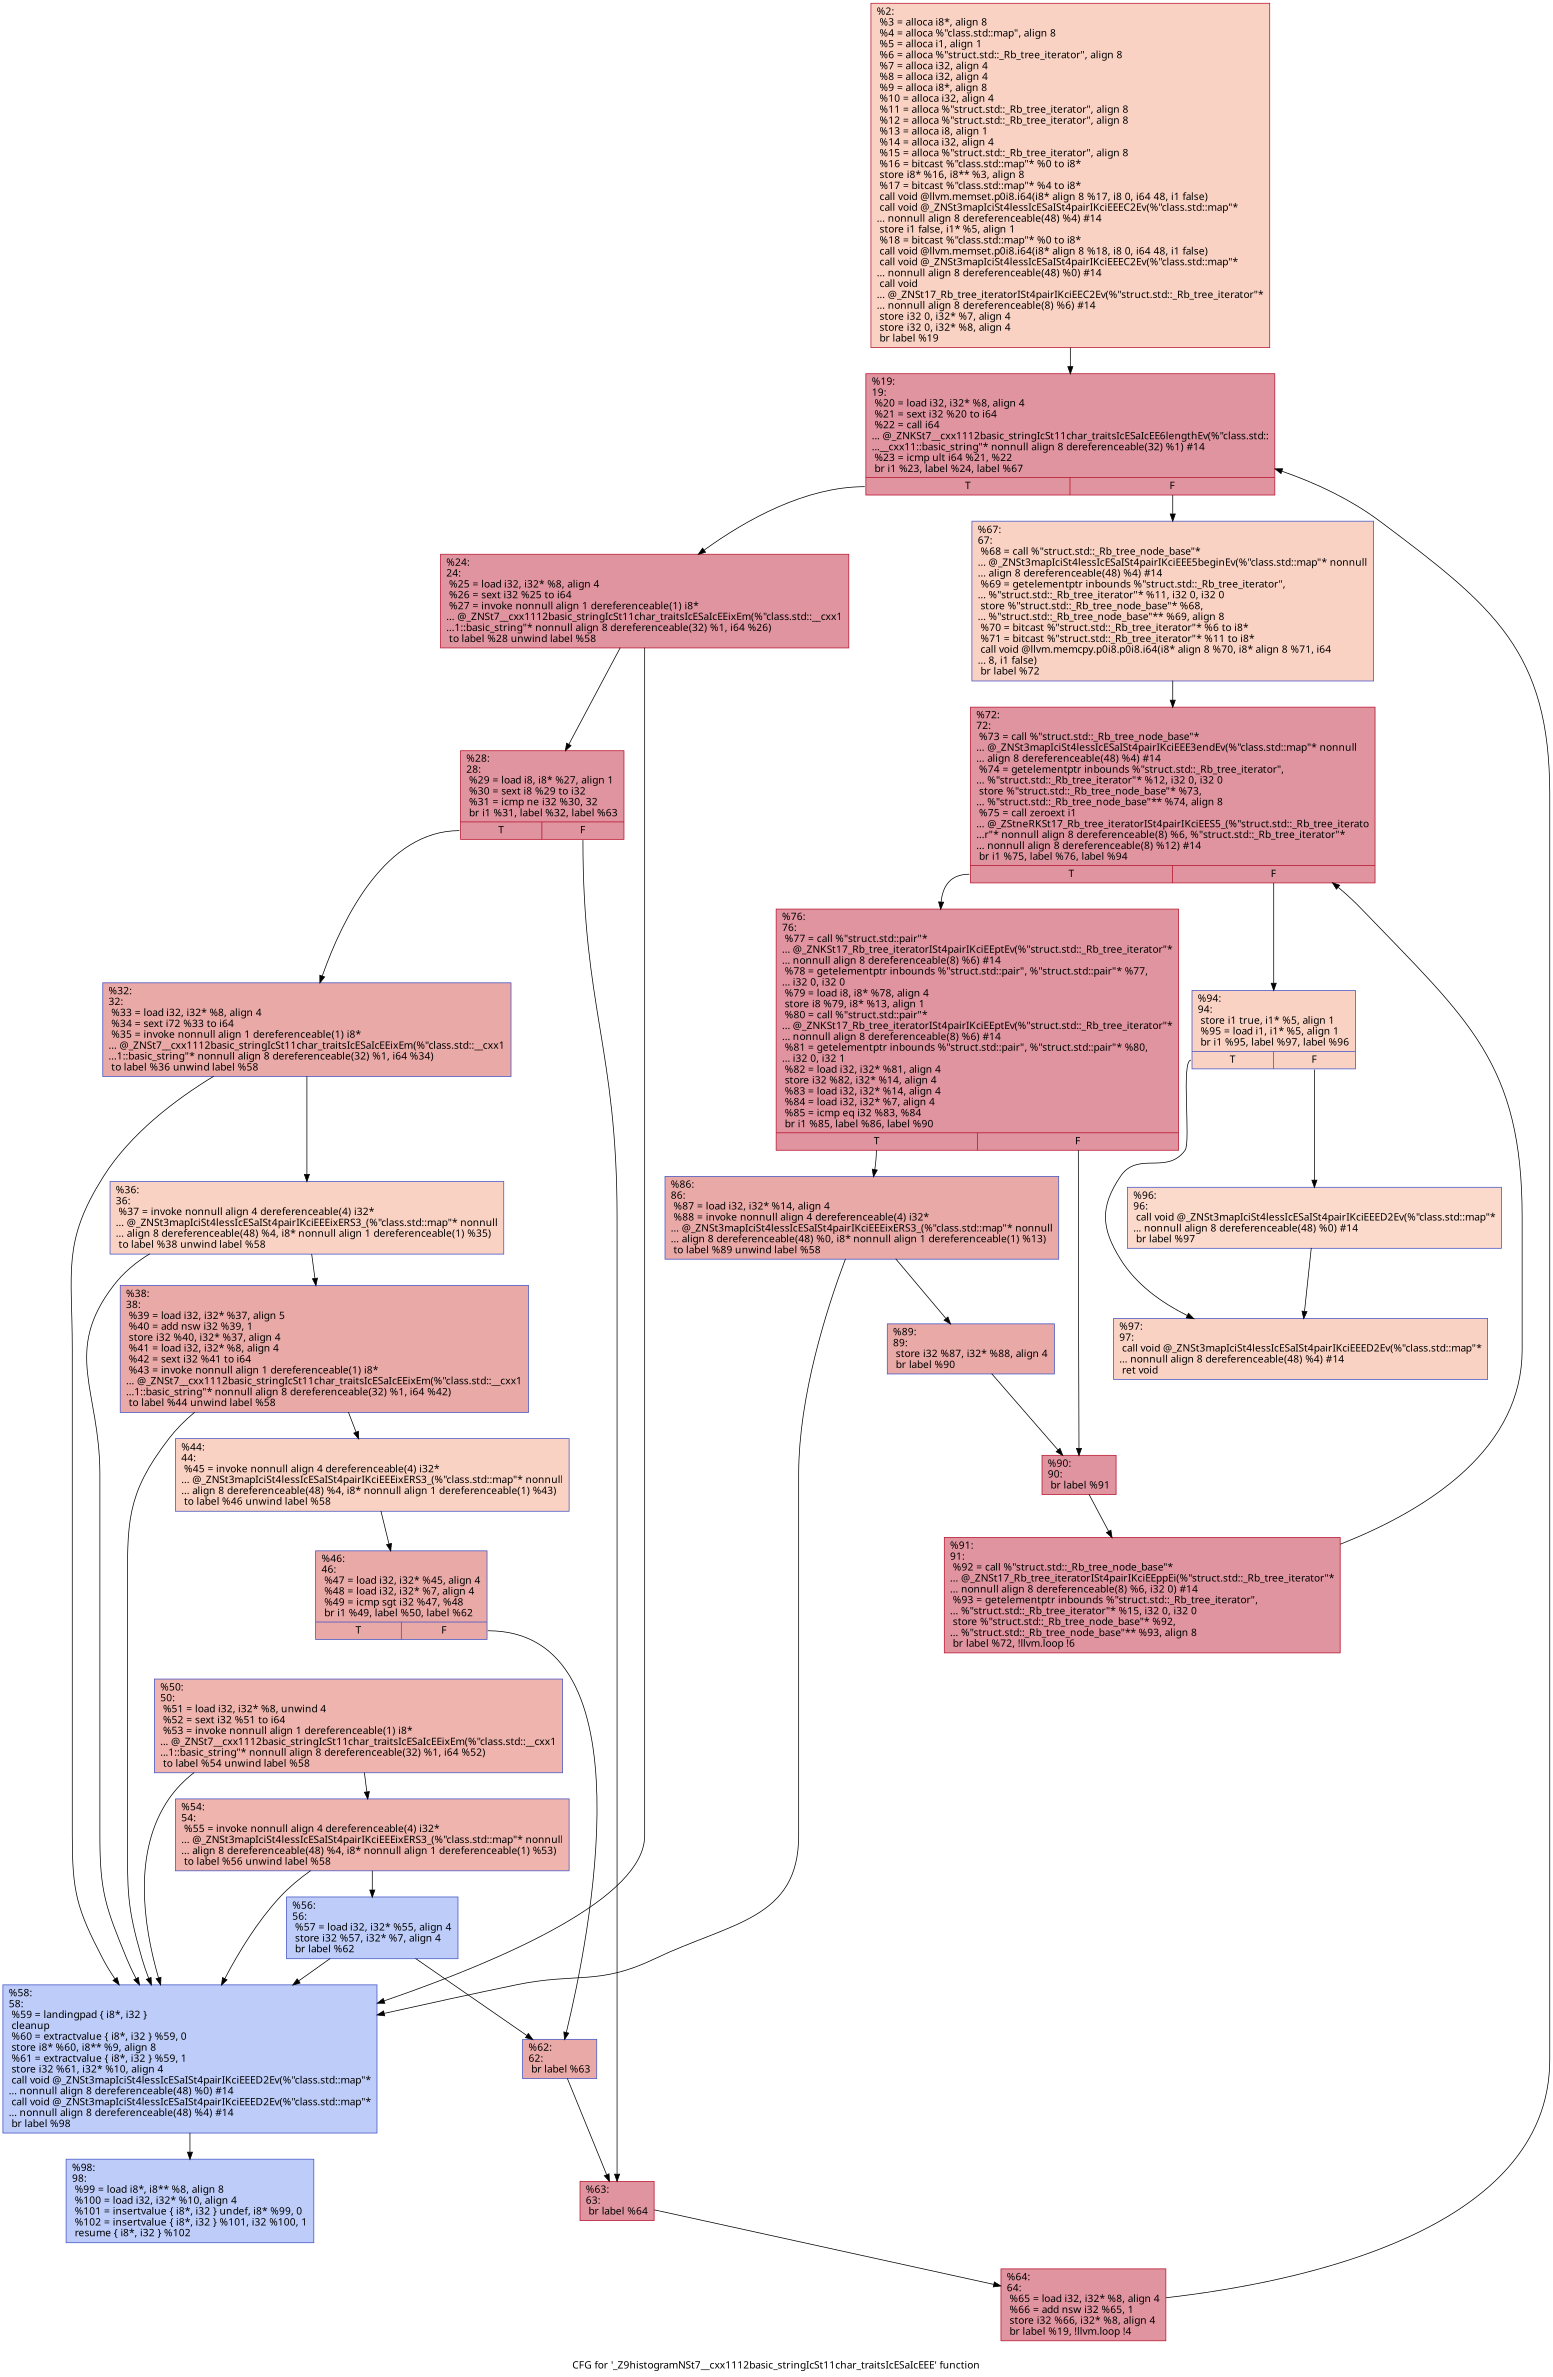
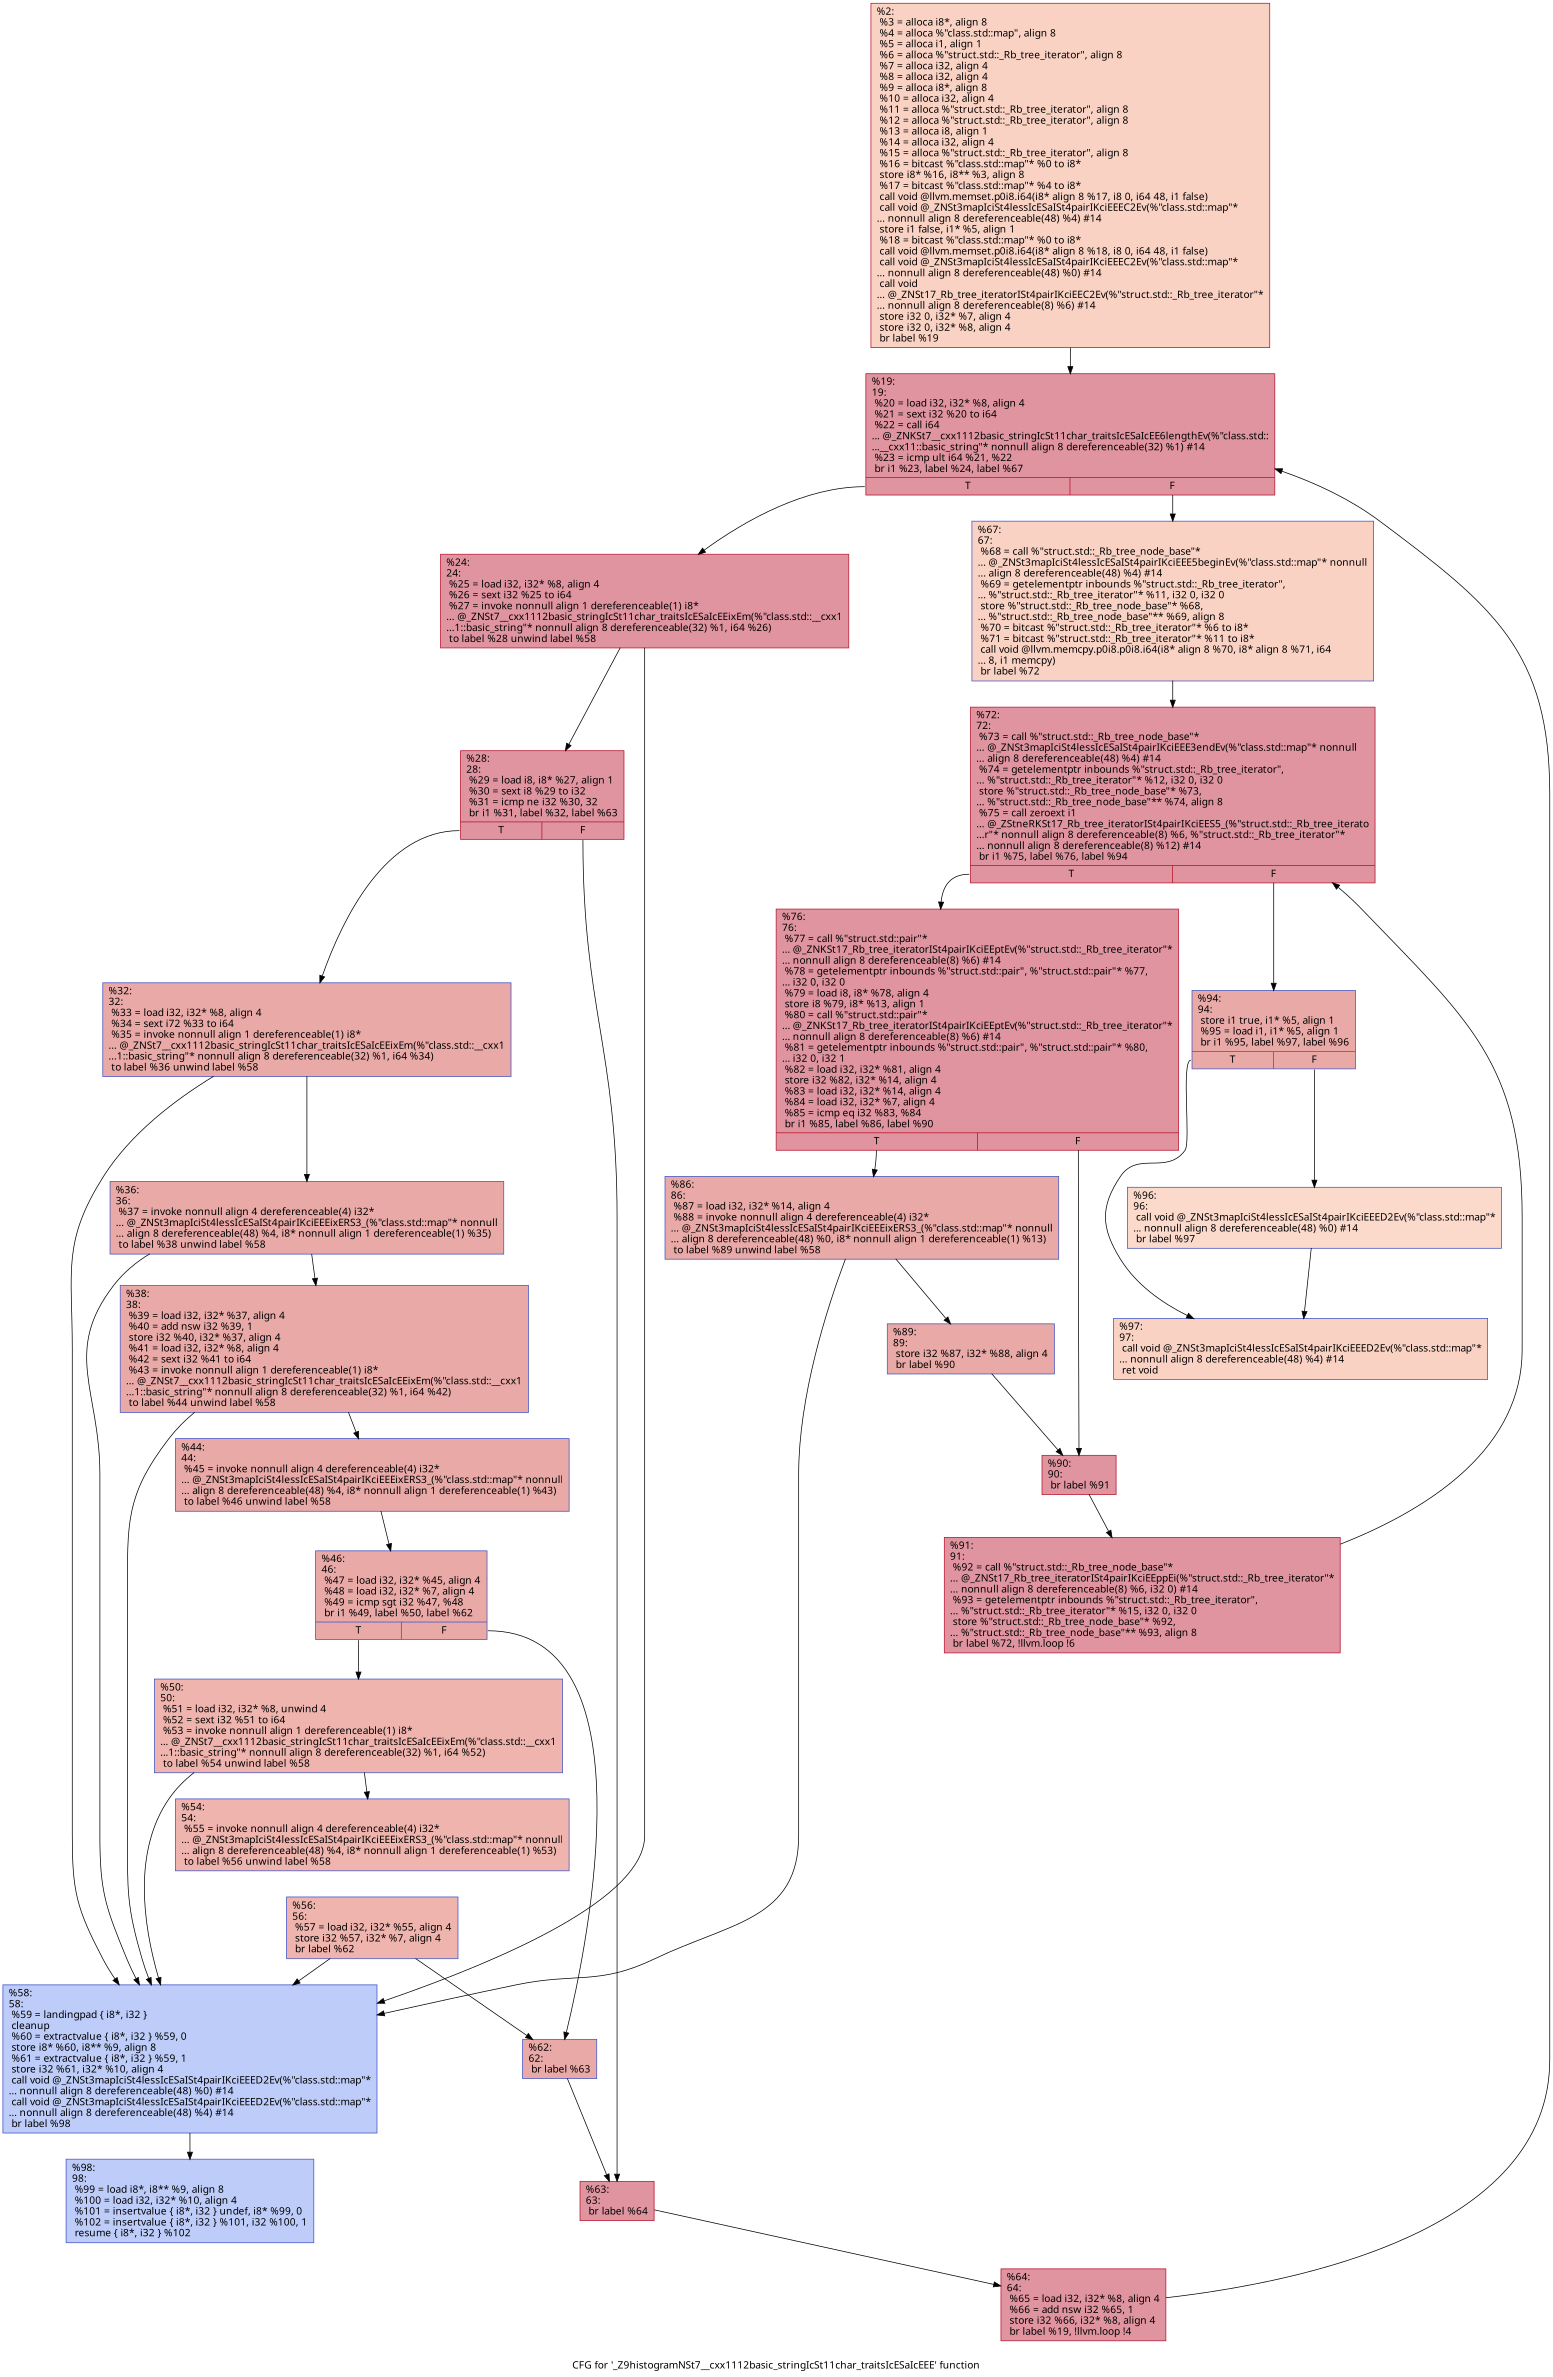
node "%67:": text "... 8, i1 false)" -> "... 8, i1 memcpy)"
node "%94:": fillcolor #f4987a70 -> #ca3b3770
node "%36:": fillcolor #f4987a70 -> #ca3b3770
node "%38:": text "%39 = load i32, i32* %37, align 5" -> "%39 = load i32, i32* %37, align 4"
node "%44:": fillcolor #f4987a70 -> #ca3b3770
edge "%46:" -> "%50:": added
edge "%54:" -> "%56:": removed
edge "%54:" -> "%58:": removed
node "%56:": fillcolor #6a8bef70 -> #d8564670
node "%98:": text "%99 = load i8*, i8** %8, align 8" -> "%99 = load i8*, i8** %9, align 8"
